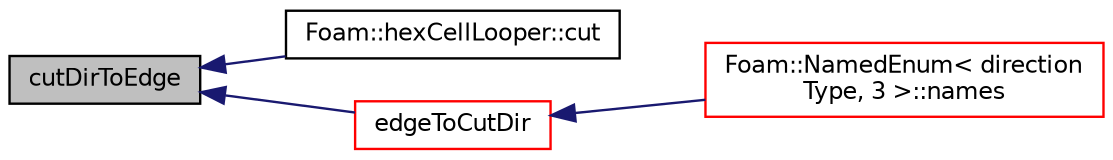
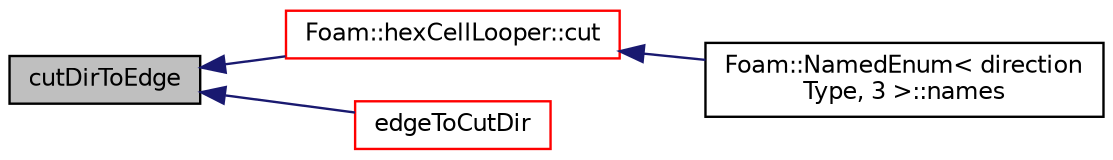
node "Foam::hexCellLooper::cut": color black -> red
node "Foam::NamedEnum< direction Type, 3 >::names": color red -> black
edge "Foam::NamedEnum< direction Type, 3 >::names" -> "edgeToCutDir": now "Foam::NamedEnum< direction Type, 3 >::names" -> "Foam::hexCellLooper::cut"
